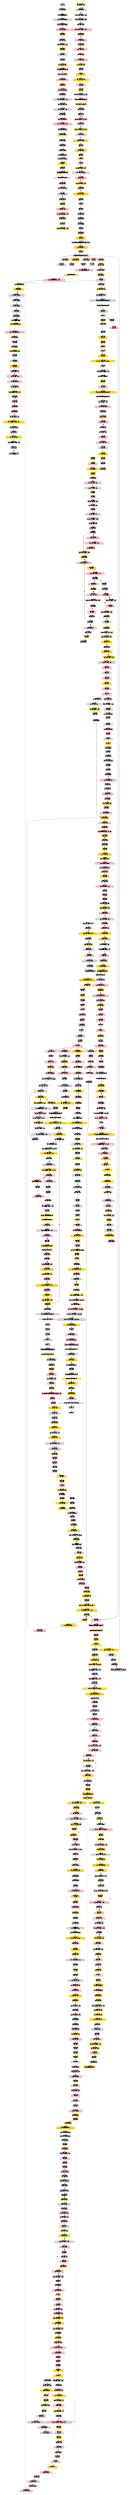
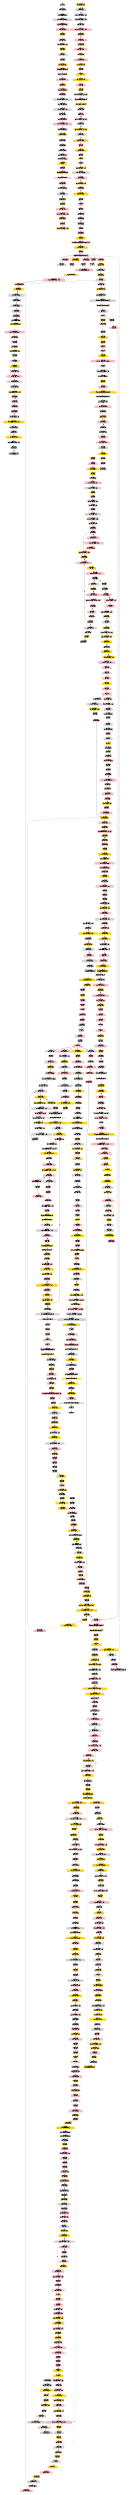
node "0x004276cf movl $0x1<UINT32>, 0x00435668": fillcolor gold -> lightpink
node "0x004275e8 leal -276(%ebp), %eax": fillcolor lightpink -> gold
